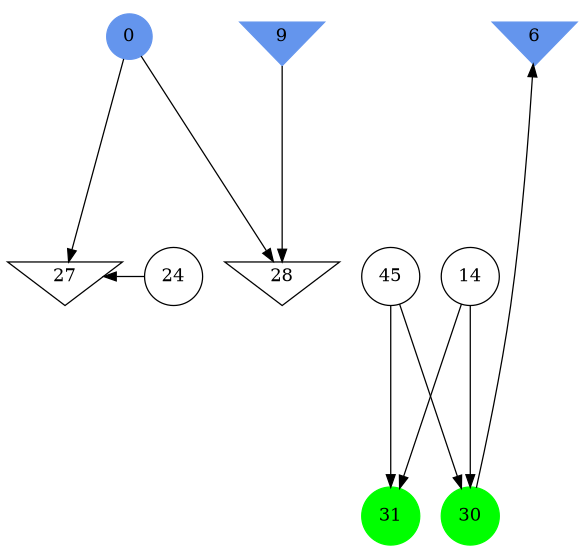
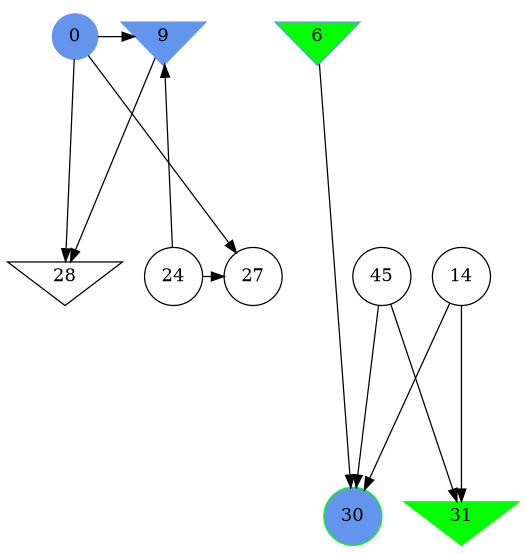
edge "0" -> "9": added
node "6": fillcolor cornflowerblue -> green
edge "24" -> "9": added
node "27": shape invtriangle -> circle
edge "30" -> "6": reversed
node "31": shape circle -> invtriangle
node "30": fillcolor green -> cornflowerblue
